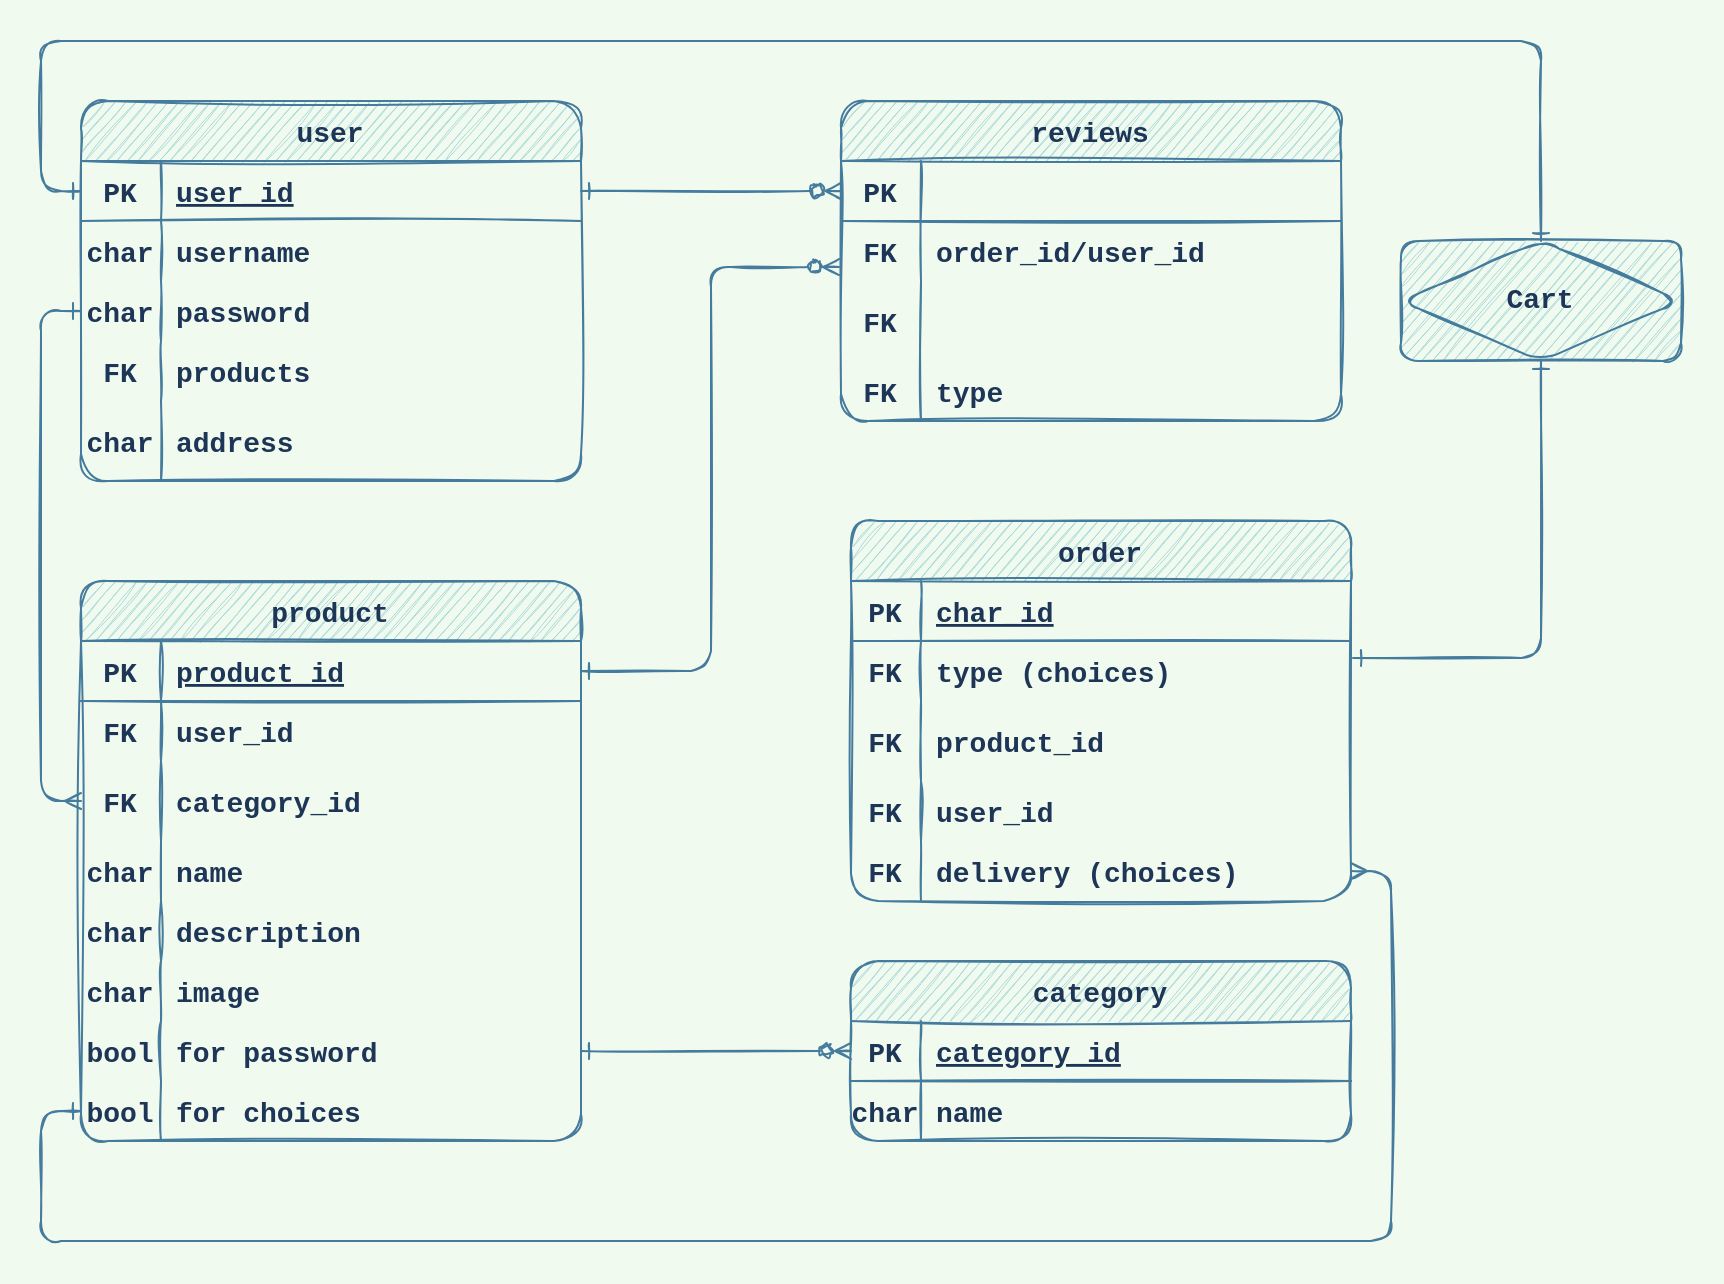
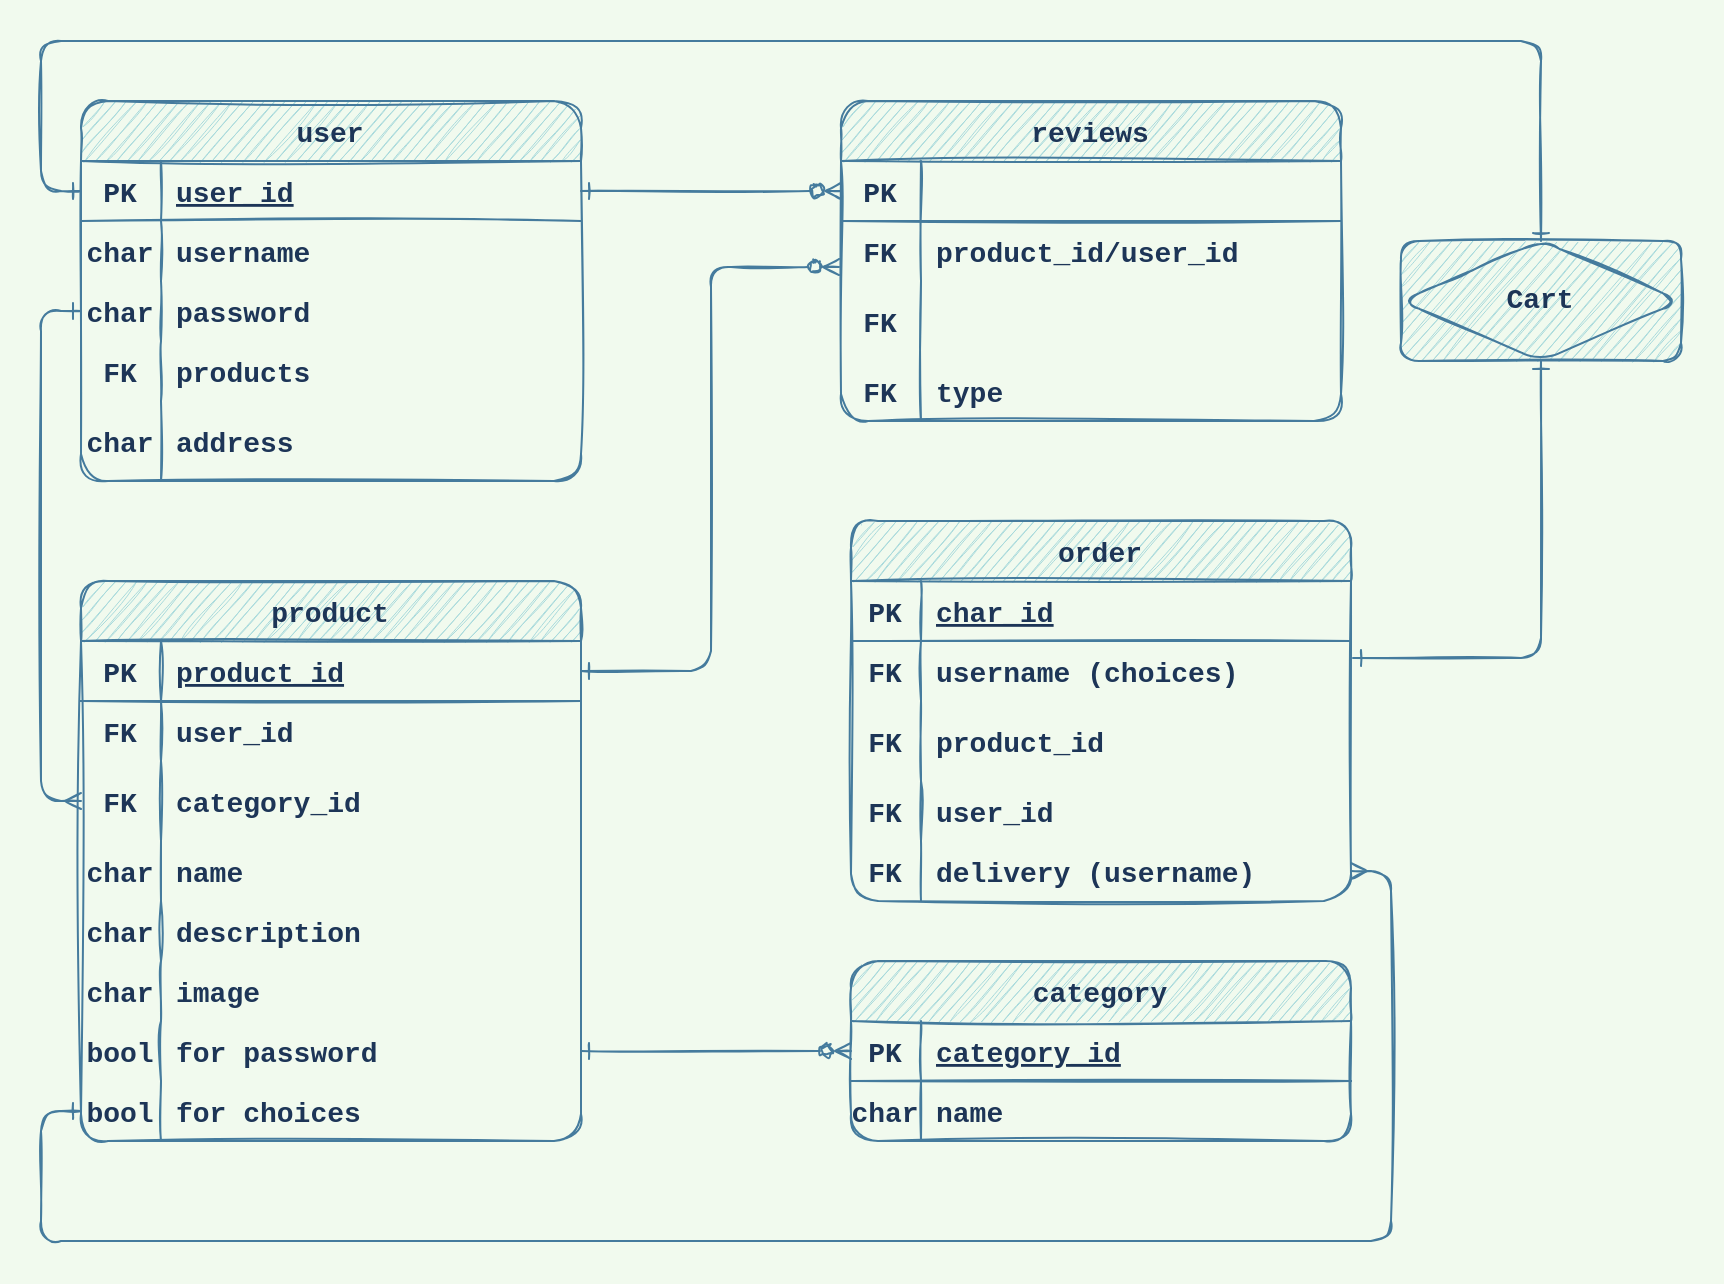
node "order_id/user_id": label "order_id/user_id" -> "product_id/user_id"
node "type (choices)": label "type (choices)" -> "username (choices)"
node "delivery (choices)": label "delivery (choices)" -> "delivery (username)"
